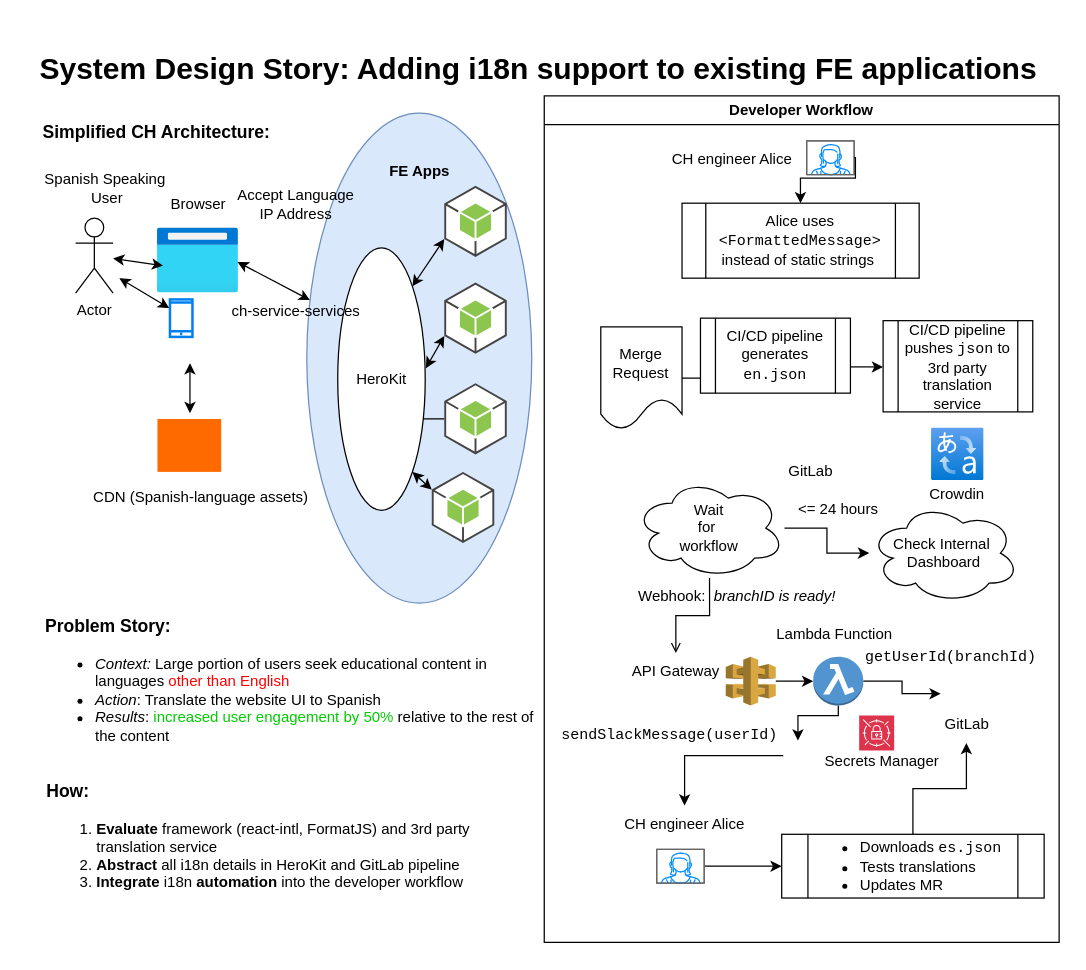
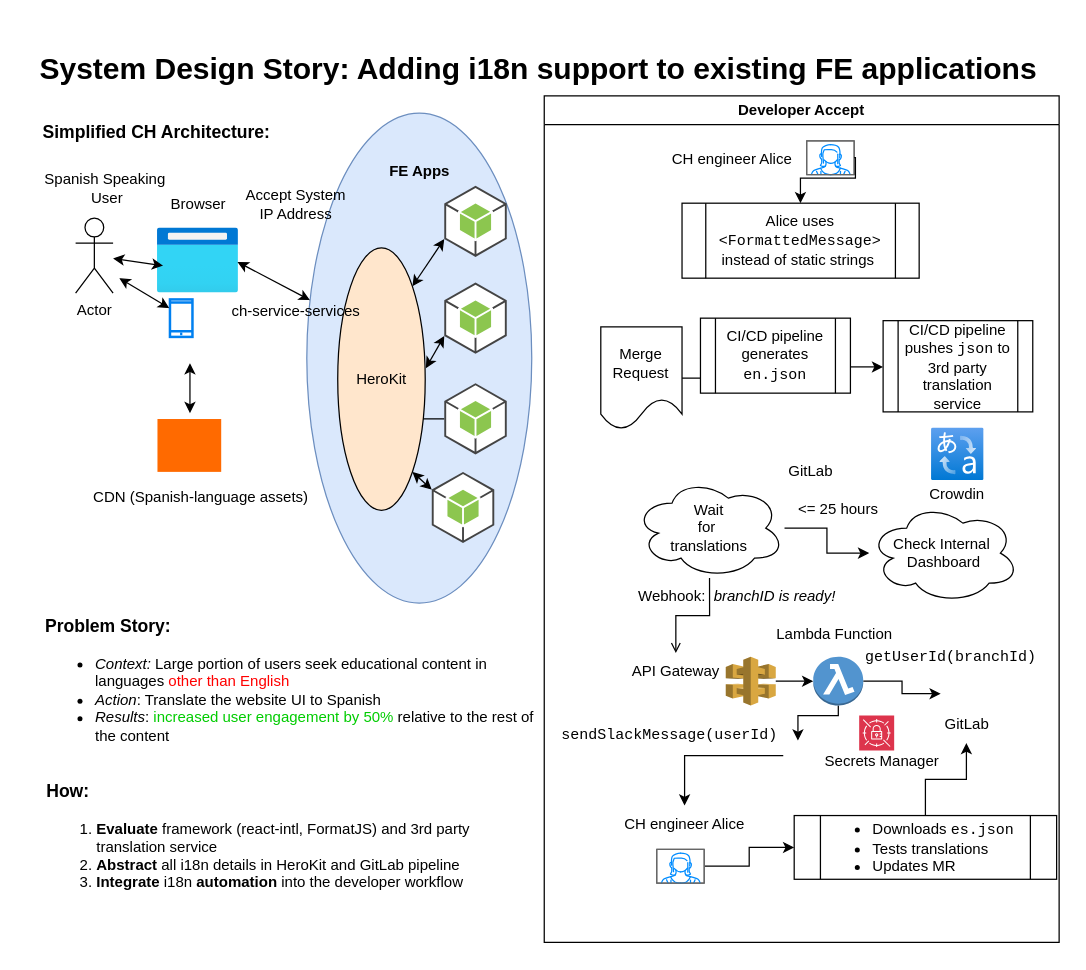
node "Developer Workflow": label "Developer Workflow" -> "Developer Accept"
node "Accept Language IP Address": label "Accept Language IP Address" -> "Accept System IP Address"
node "HeroKit": fillcolor #ffffff -> #ffe6cc
node "<= 24 hours": label "<= 24 hours" -> "<= 25 hours"
node "Wait for workflow": label "Wait for workflow" -> "Wait for translations"
node "Downloads es.json Tests translations Updates MR": moved (913, 866) -> (926, 848)
